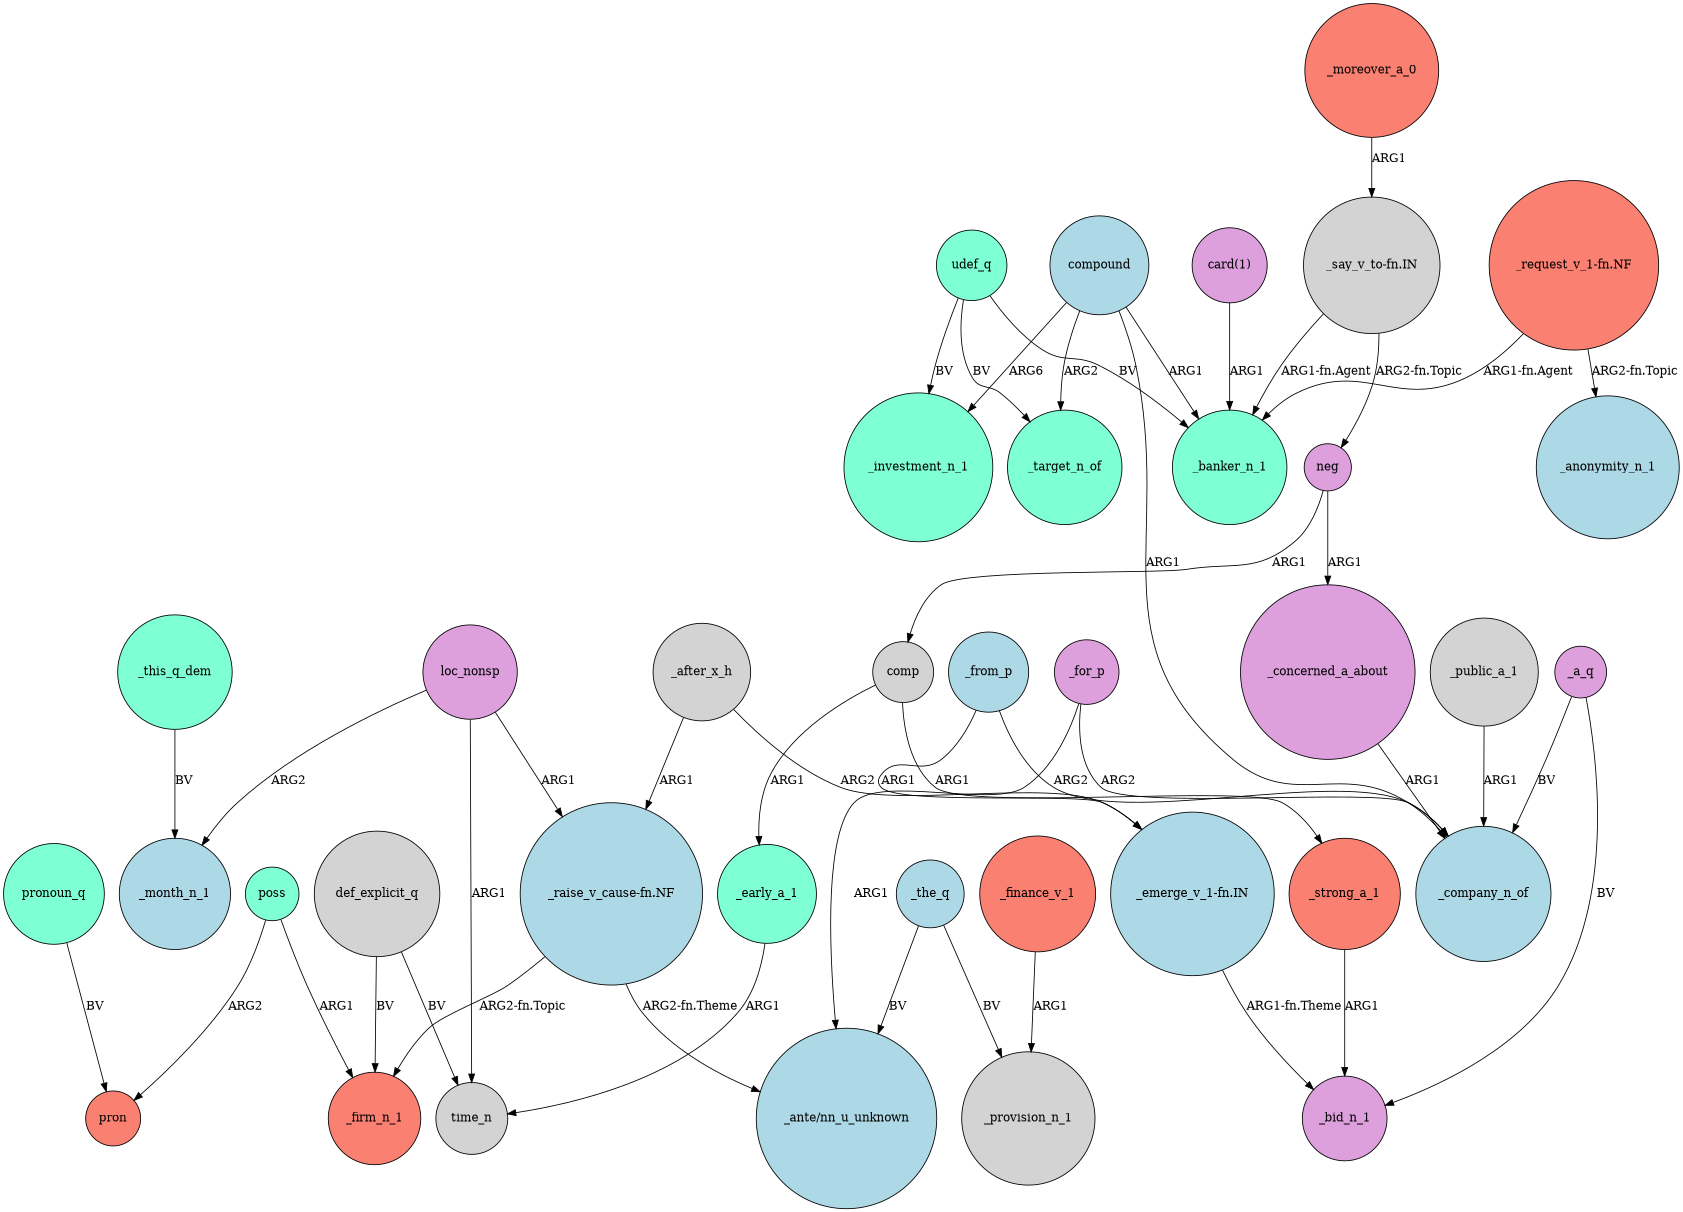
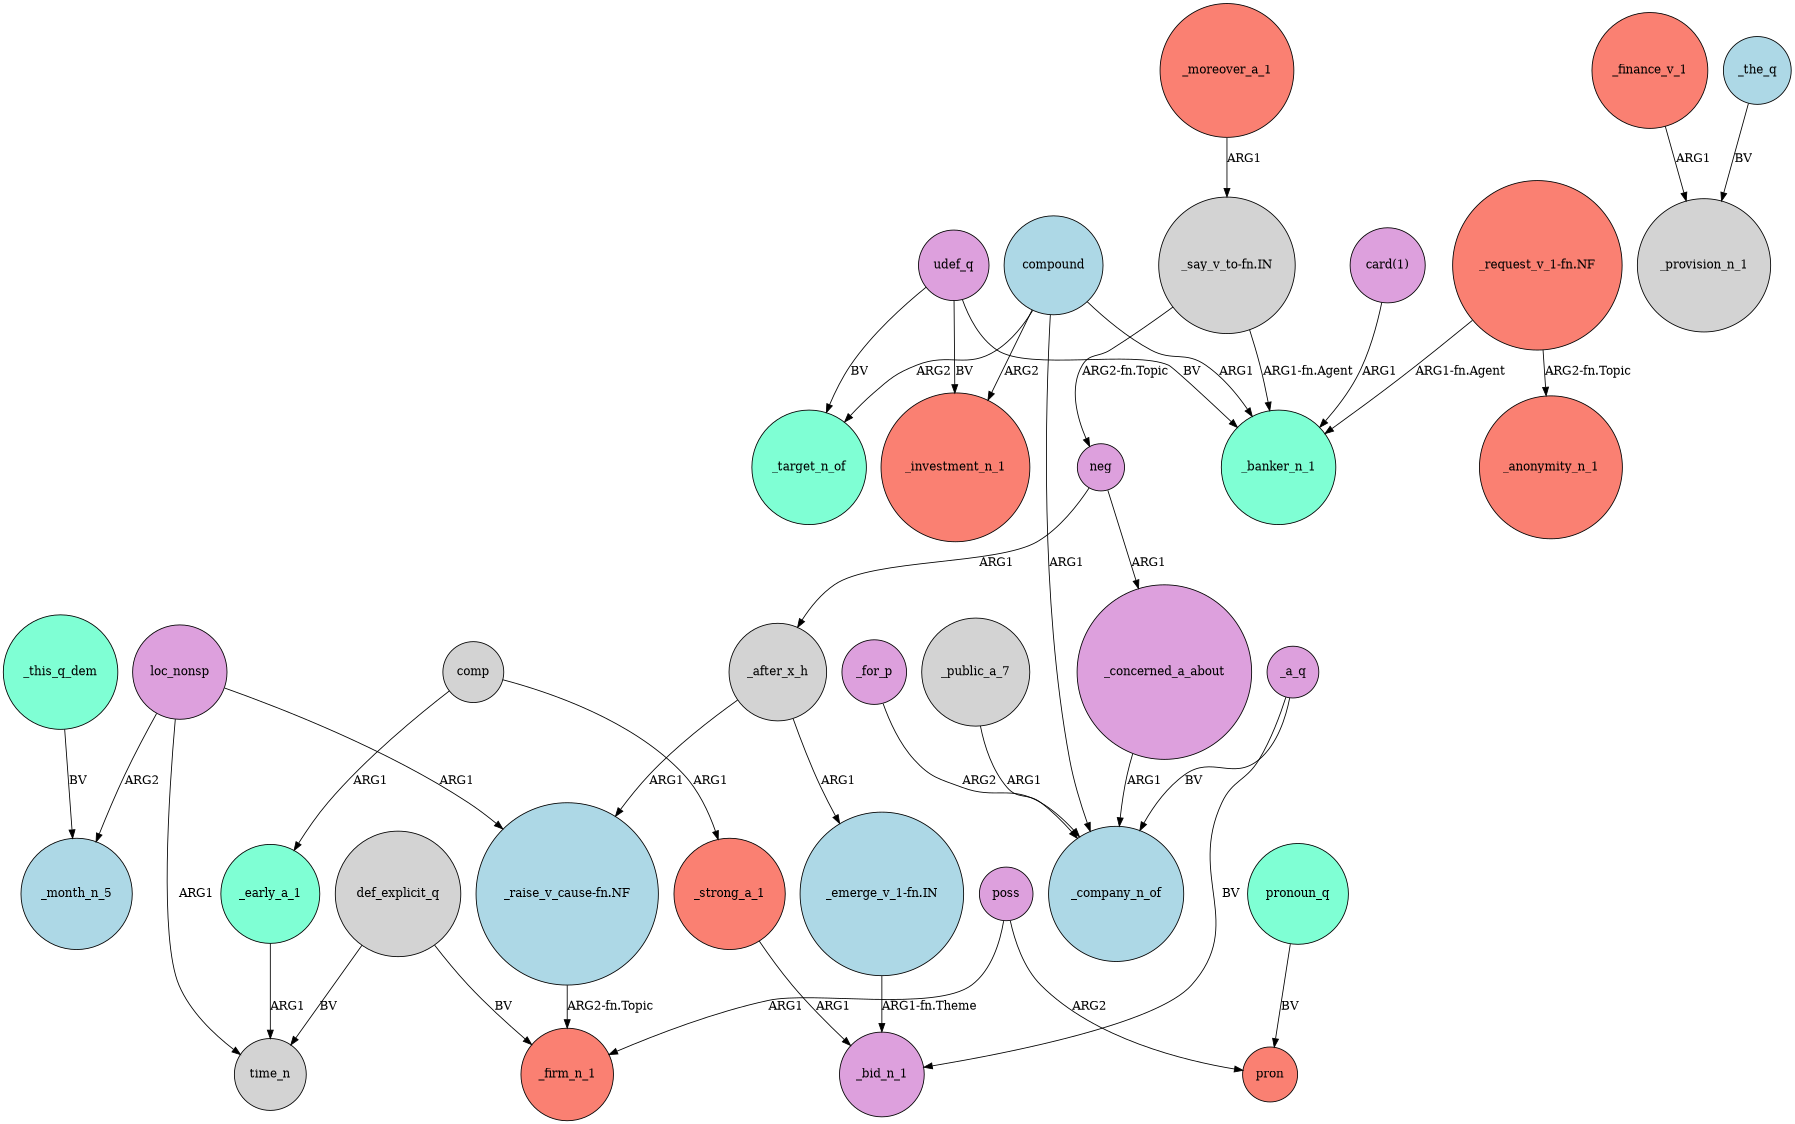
node "_moreover_a_0": label "_moreover_a_0" -> "_moreover_a_1"
node "udef_q": fillcolor aquamarine -> plum
edge "compound" -> "_investment_n_1": label "ARG6" -> "ARG2"
node "_investment_n_1": fillcolor aquamarine -> salmon
node "_anonymity_n_1": fillcolor lightblue -> salmon
edge "neg" -> "comp": now "neg" -> "_after_x_h"
node "_from_p": removed
node "_public_a_1": label "_public_a_1" -> "_public_a_7"
edge "_after_x_h" -> "_emerge_v_1-fn.IN": label "ARG2" -> "ARG1"
node "_month_n_1": label "_month_n_1" -> "_month_n_5"
node "poss": fillcolor aquamarine -> plum
node "_ante/nn_u_unknown": removed
